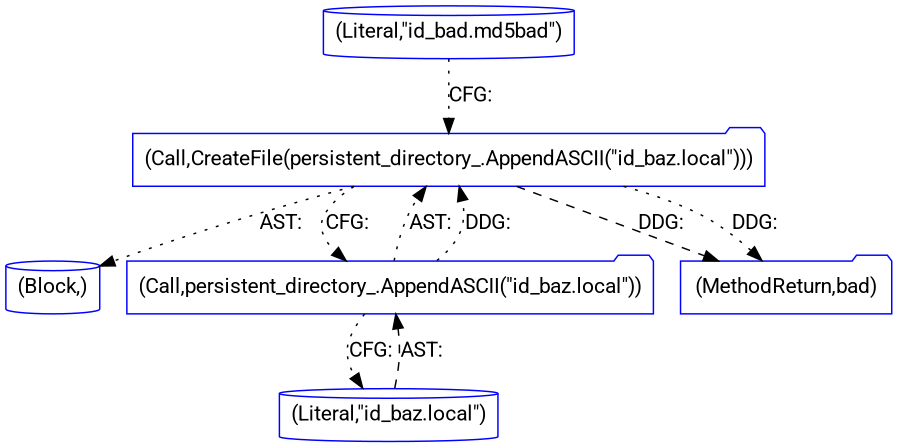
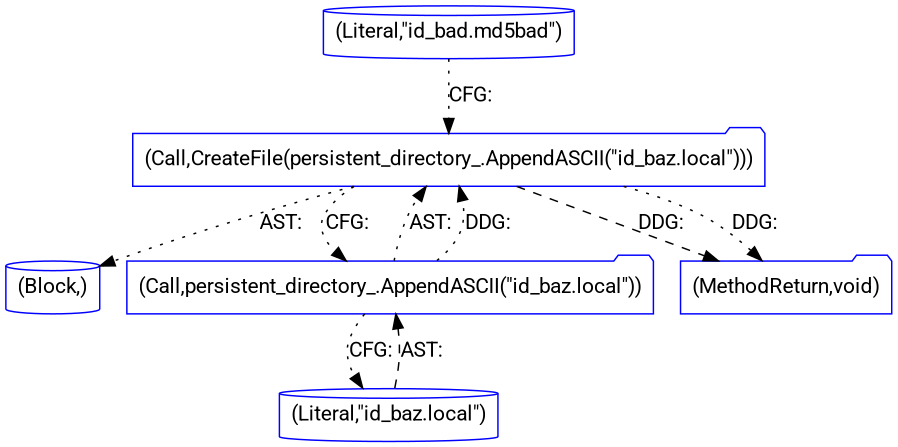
node "(MethodReturn,bad)": label "(MethodReturn,bad)" -> "(MethodReturn,void)"
